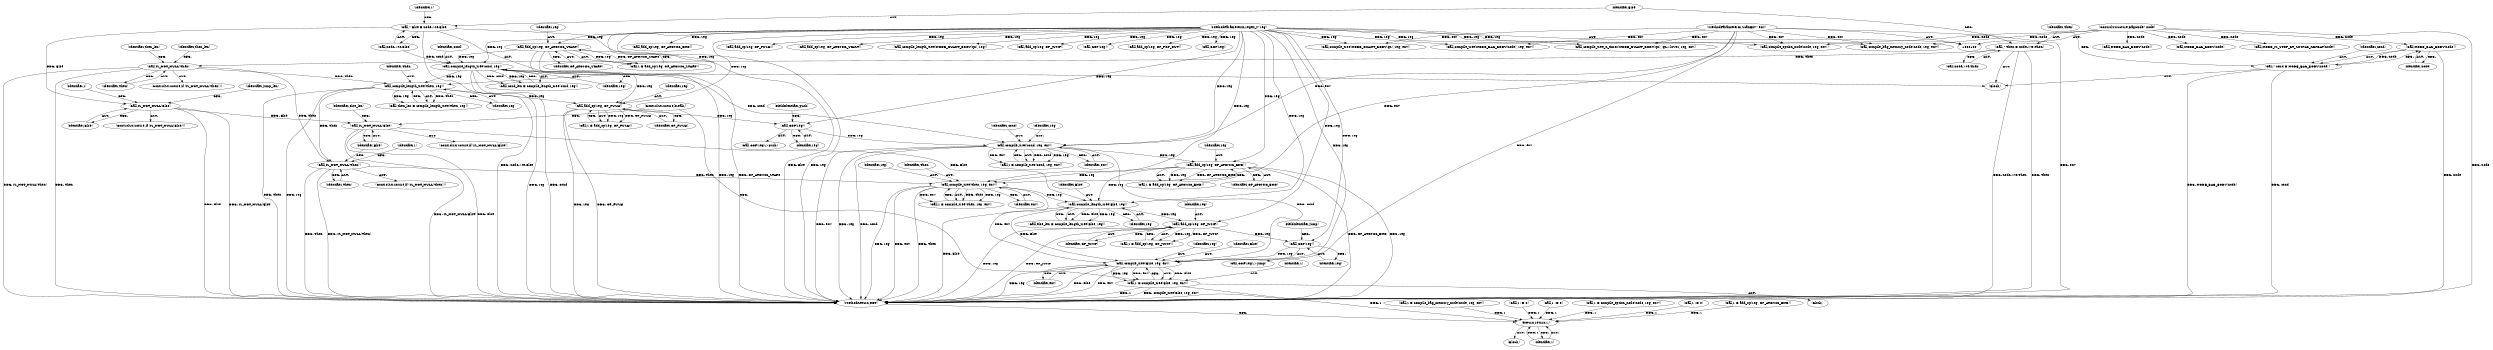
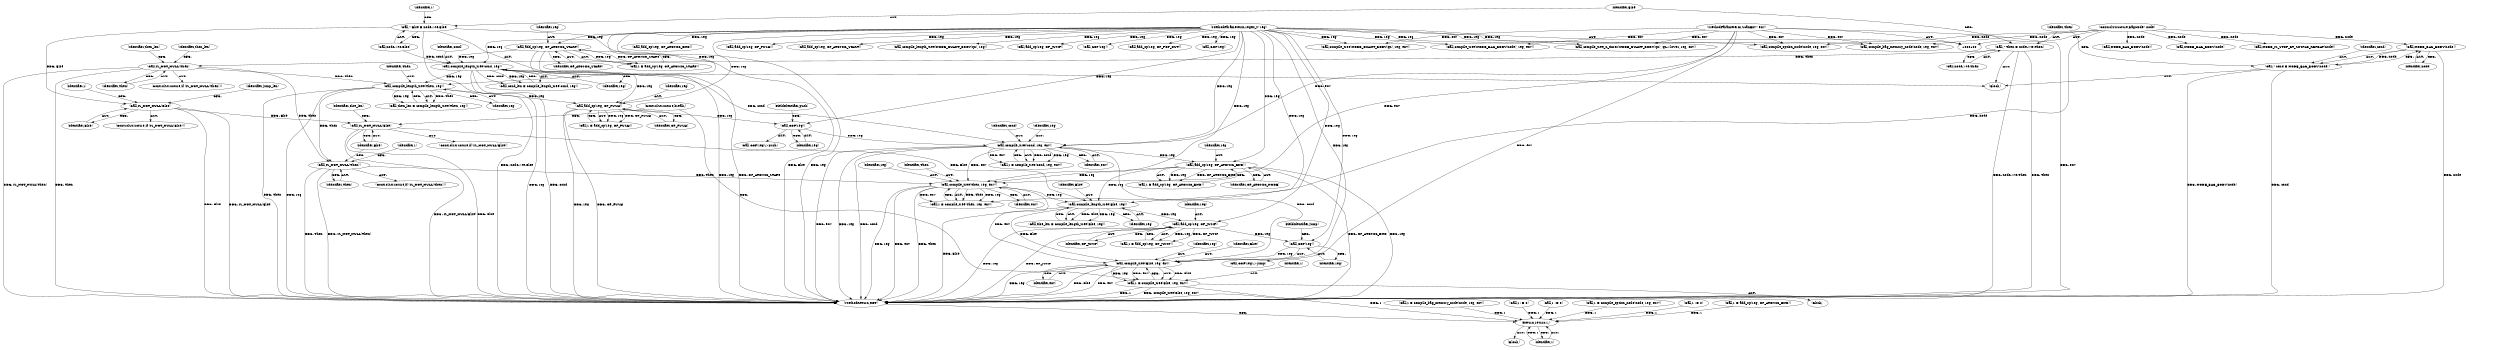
edge "(Call,compile_tree(cond, reg, env))" -> "(Call,compile_tree(Then, reg, env))": added, label "DDG: env"
node "(Identifier,OP_ATOMIC_END)": label "(Identifier,OP_ATOMIC_END)" -> "(Identifier,OP_ATOMIC_NODE)"
edge "(ControlStructure,BagNode* node)" -> "(MethodReturn,RET)": now "(ControlStructure,BagNode* node)" -> "(Call,r = compile_tree(Then, reg, env))"
